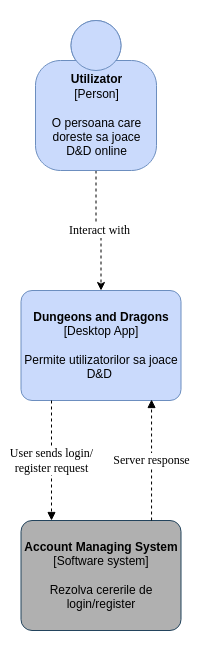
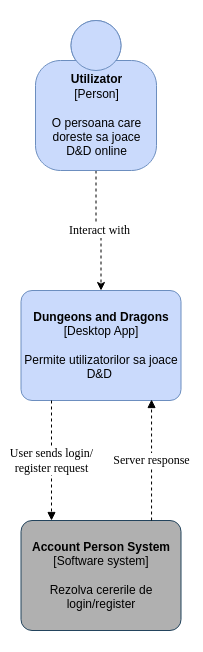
node "Account Managing System [Software system] Rezolva cererile de login/register": label "Account Managing System [Software system] Rezolva cererile de login/register" -> "Account Person System [Software system] Rezolva cererile de login/register"
